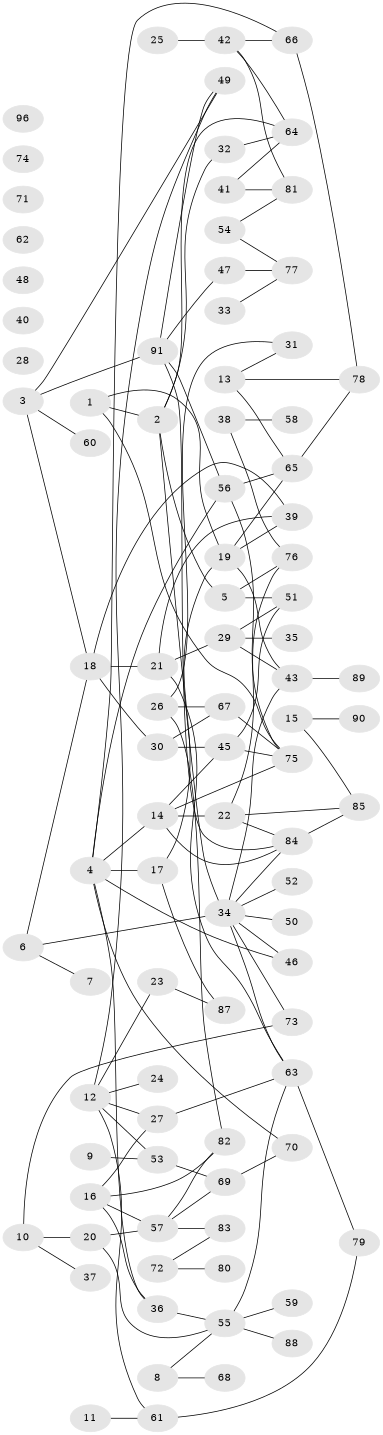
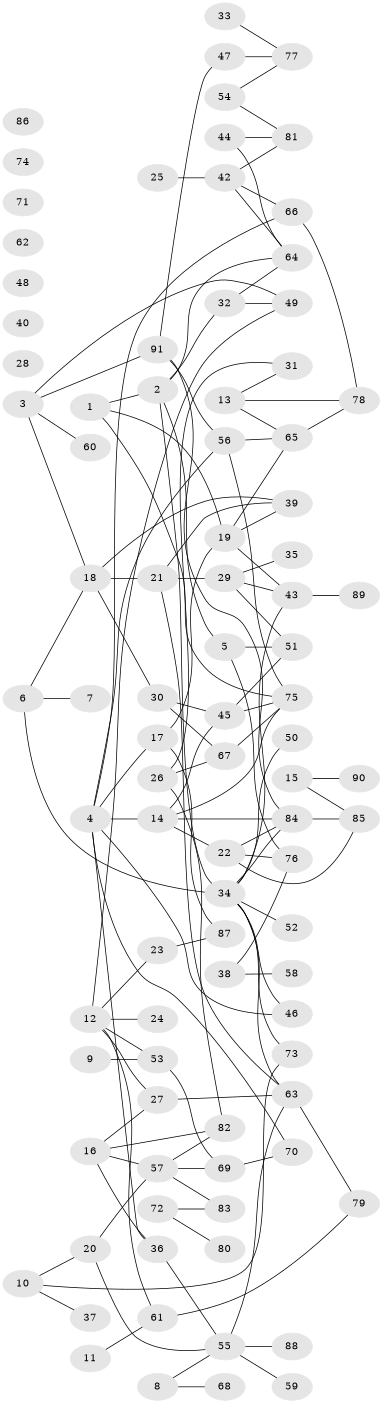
node "96": label "96" -> "86"
node "41": label "41" -> "44"
edge "49" -- "91": now "49" -- "32"
